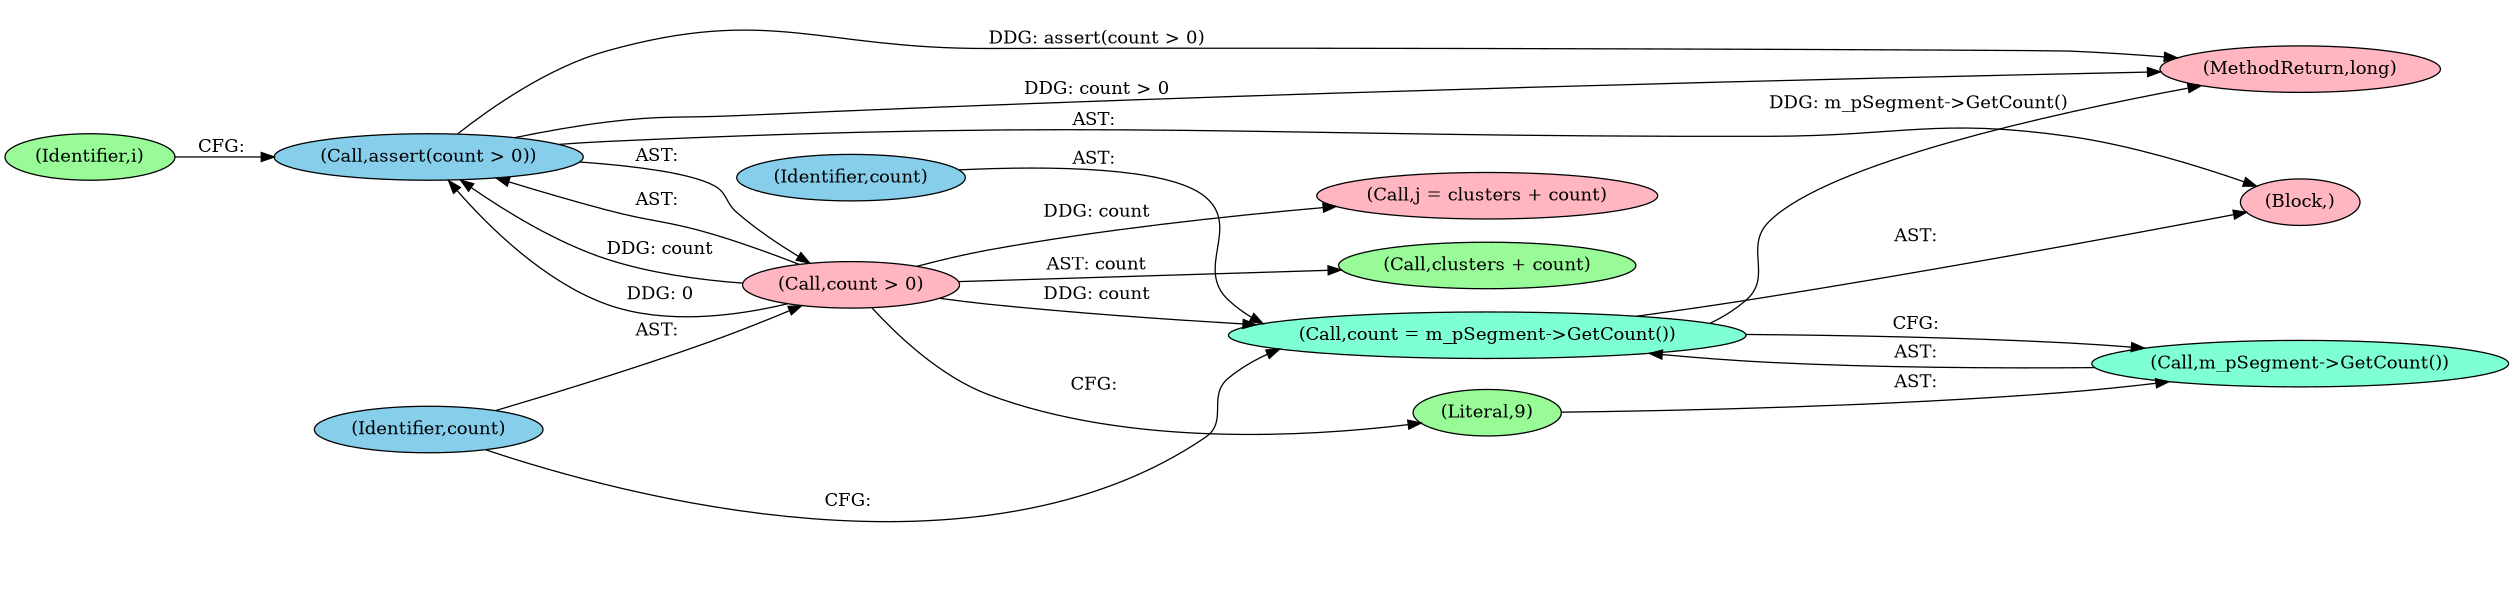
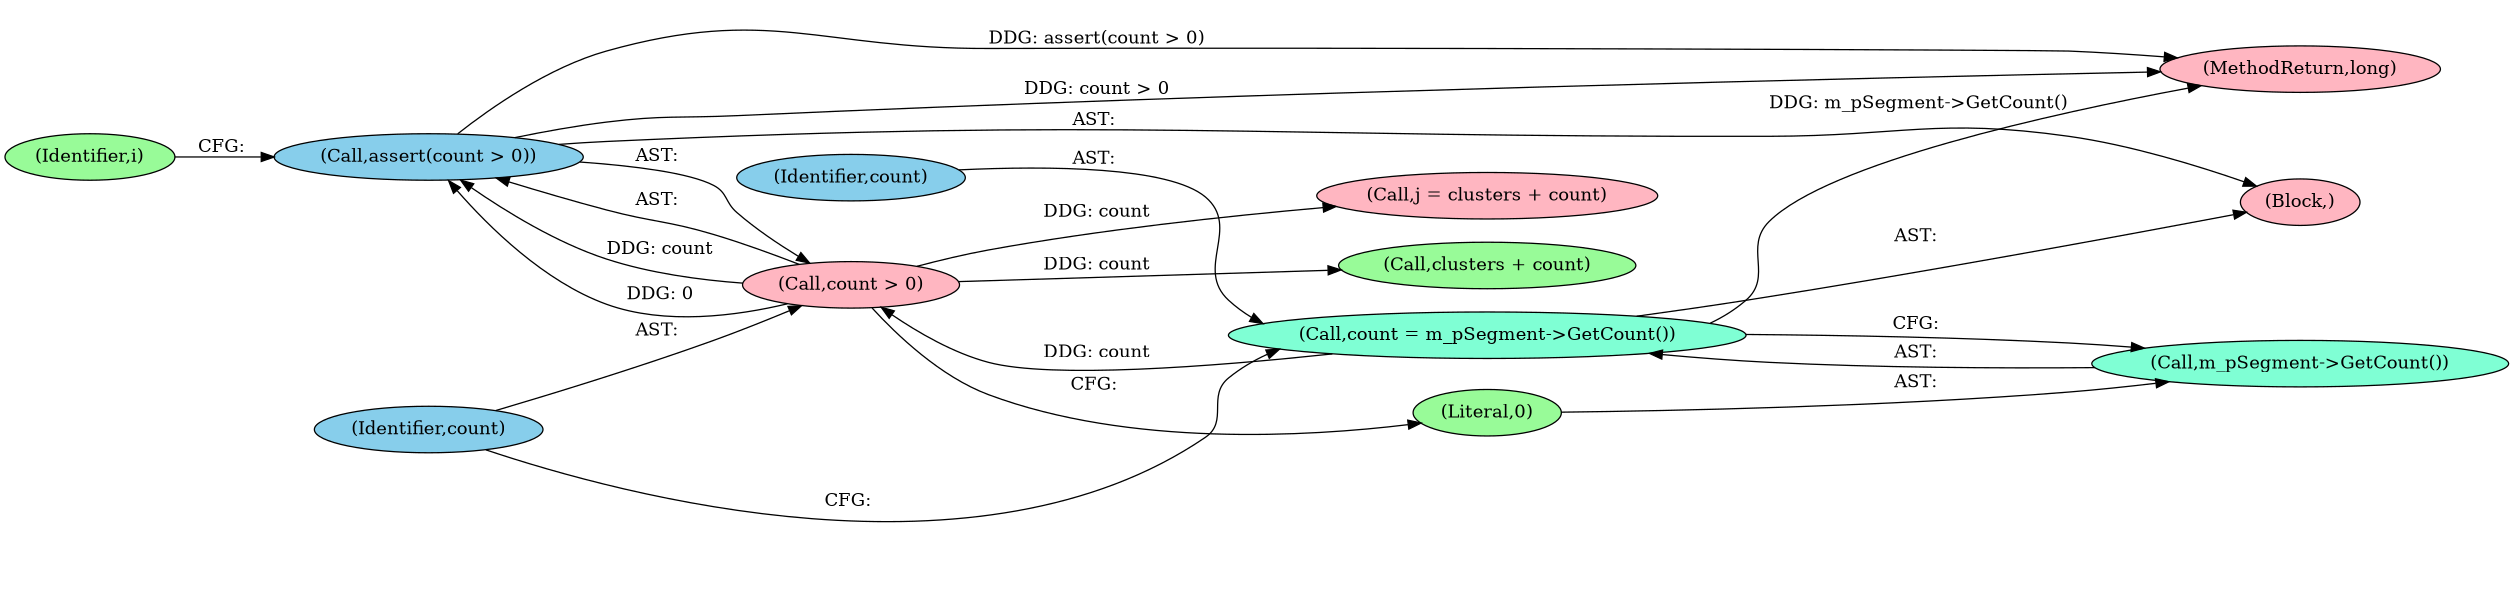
edge "(Call,count > 0)" -> "(Call,clusters + count)": label "AST: count" -> "DDG: count"
edge "(Call,count > 0)" -> "(Call,count = m_pSegment->GetCount())": reversed
node "(Literal,9)": label "(Literal,9)" -> "(Literal,0)"
